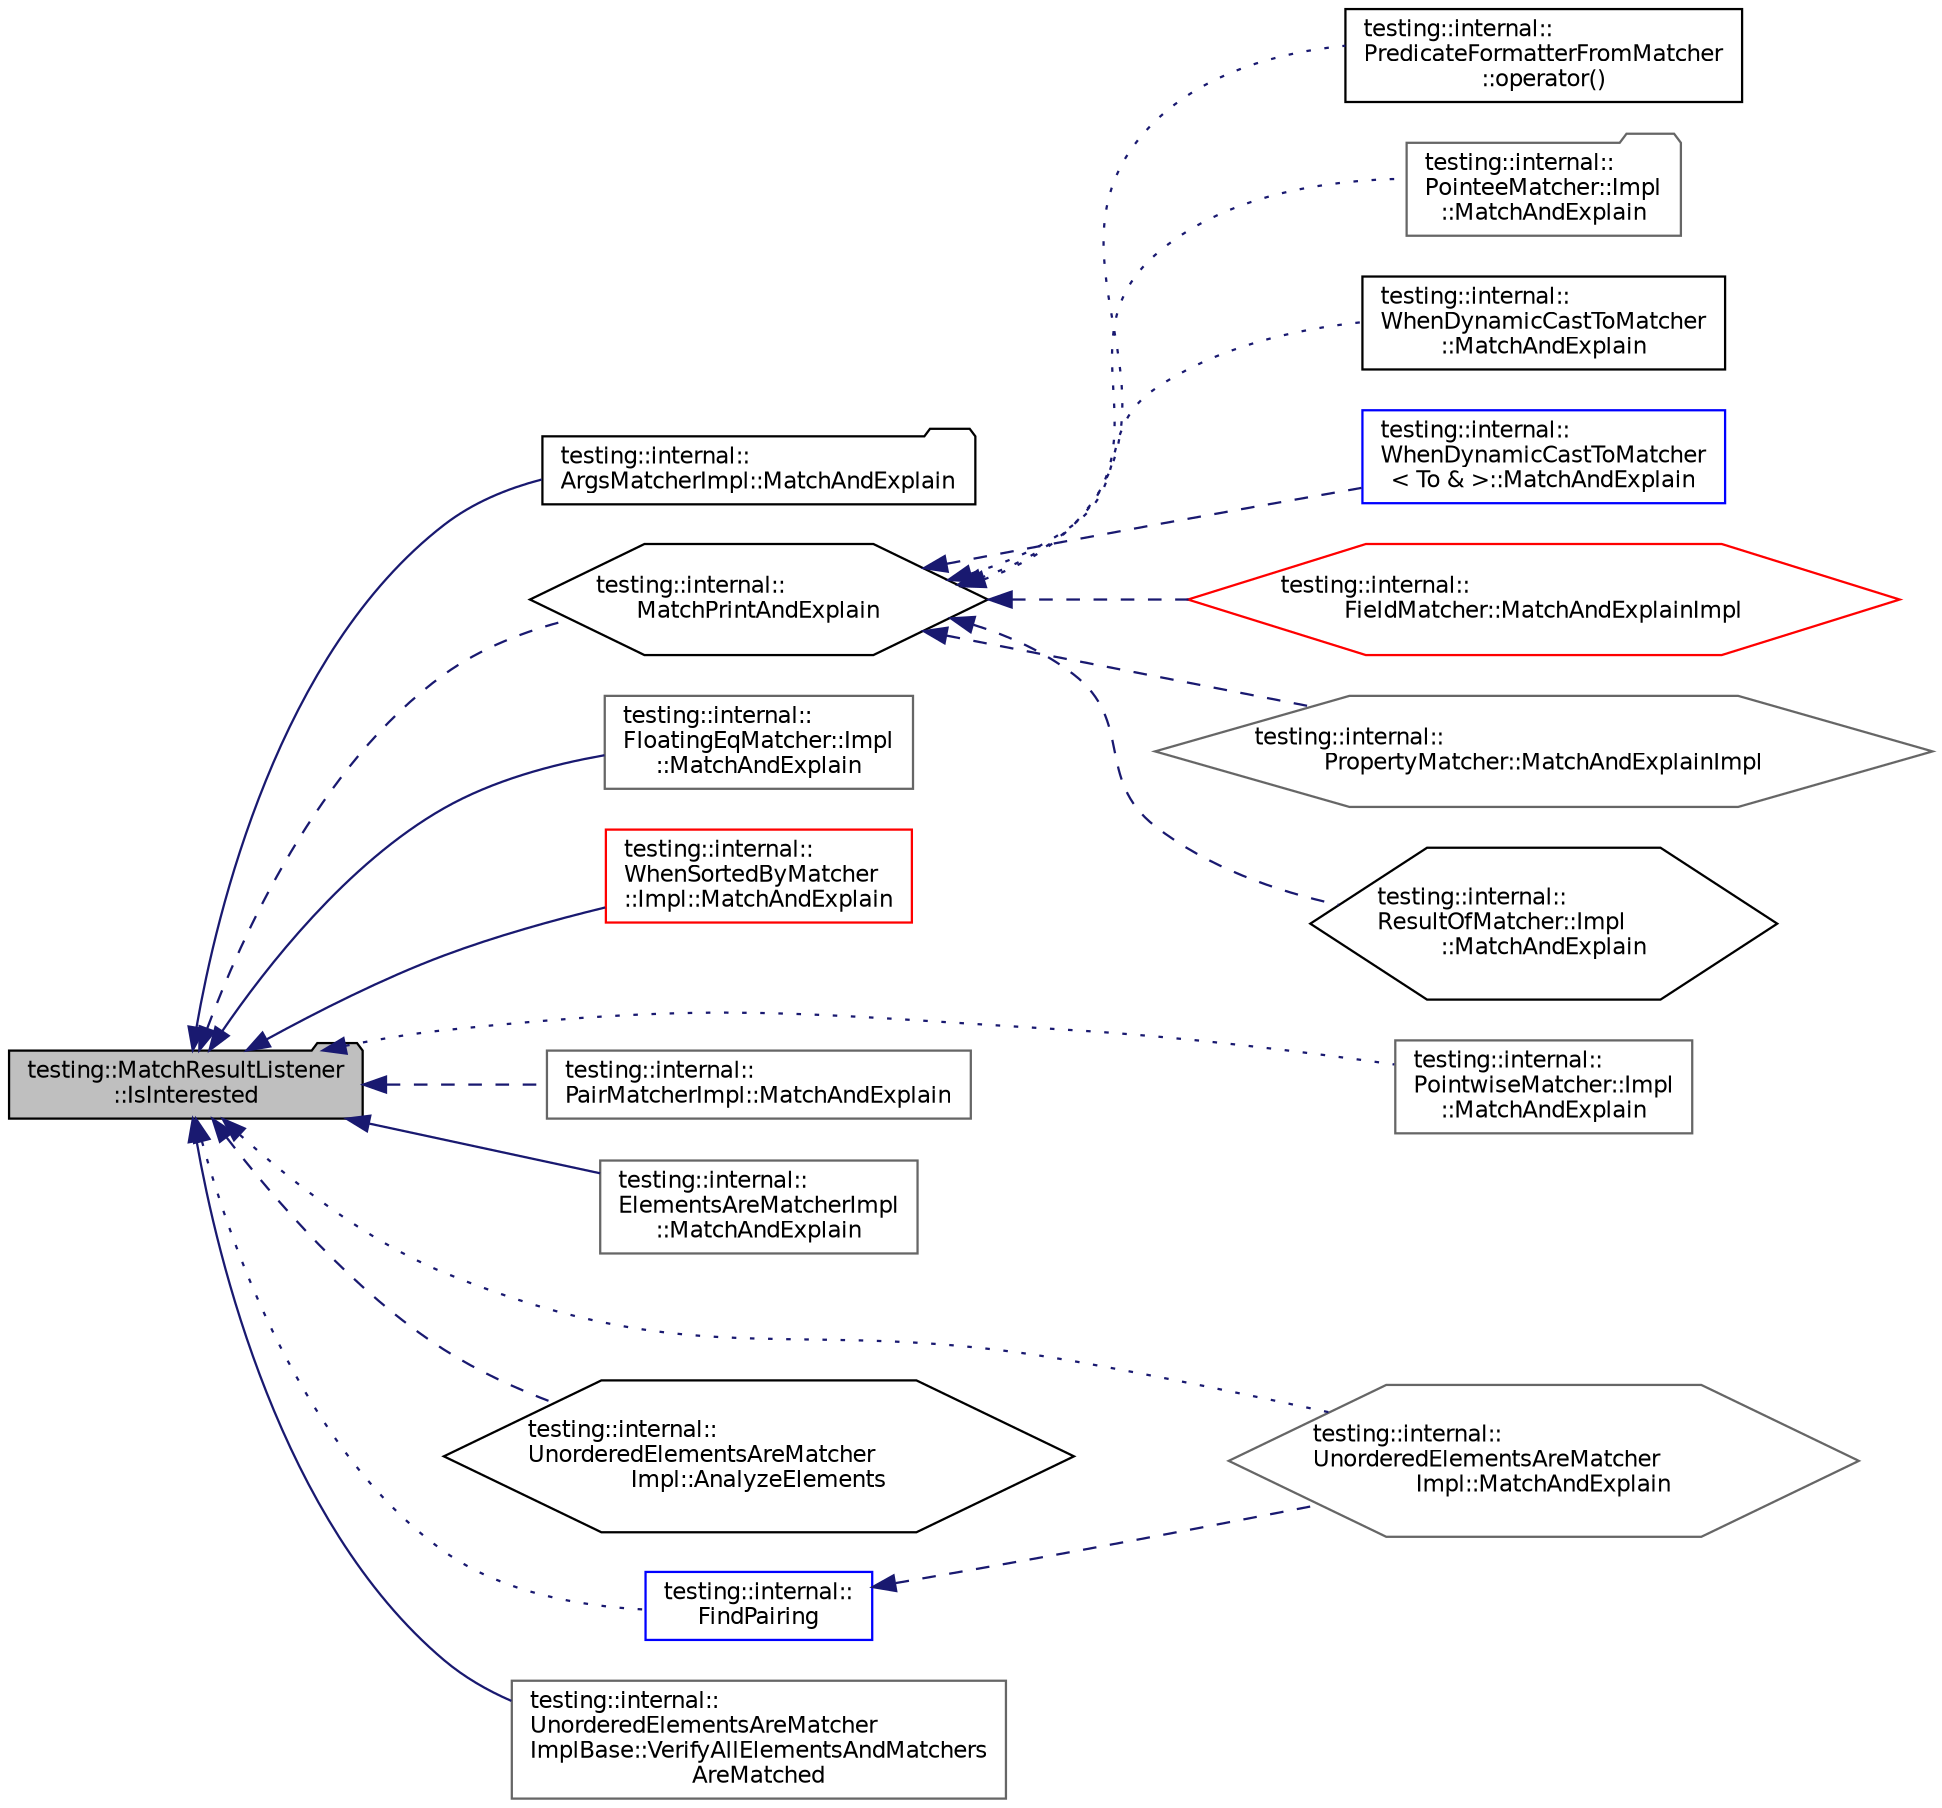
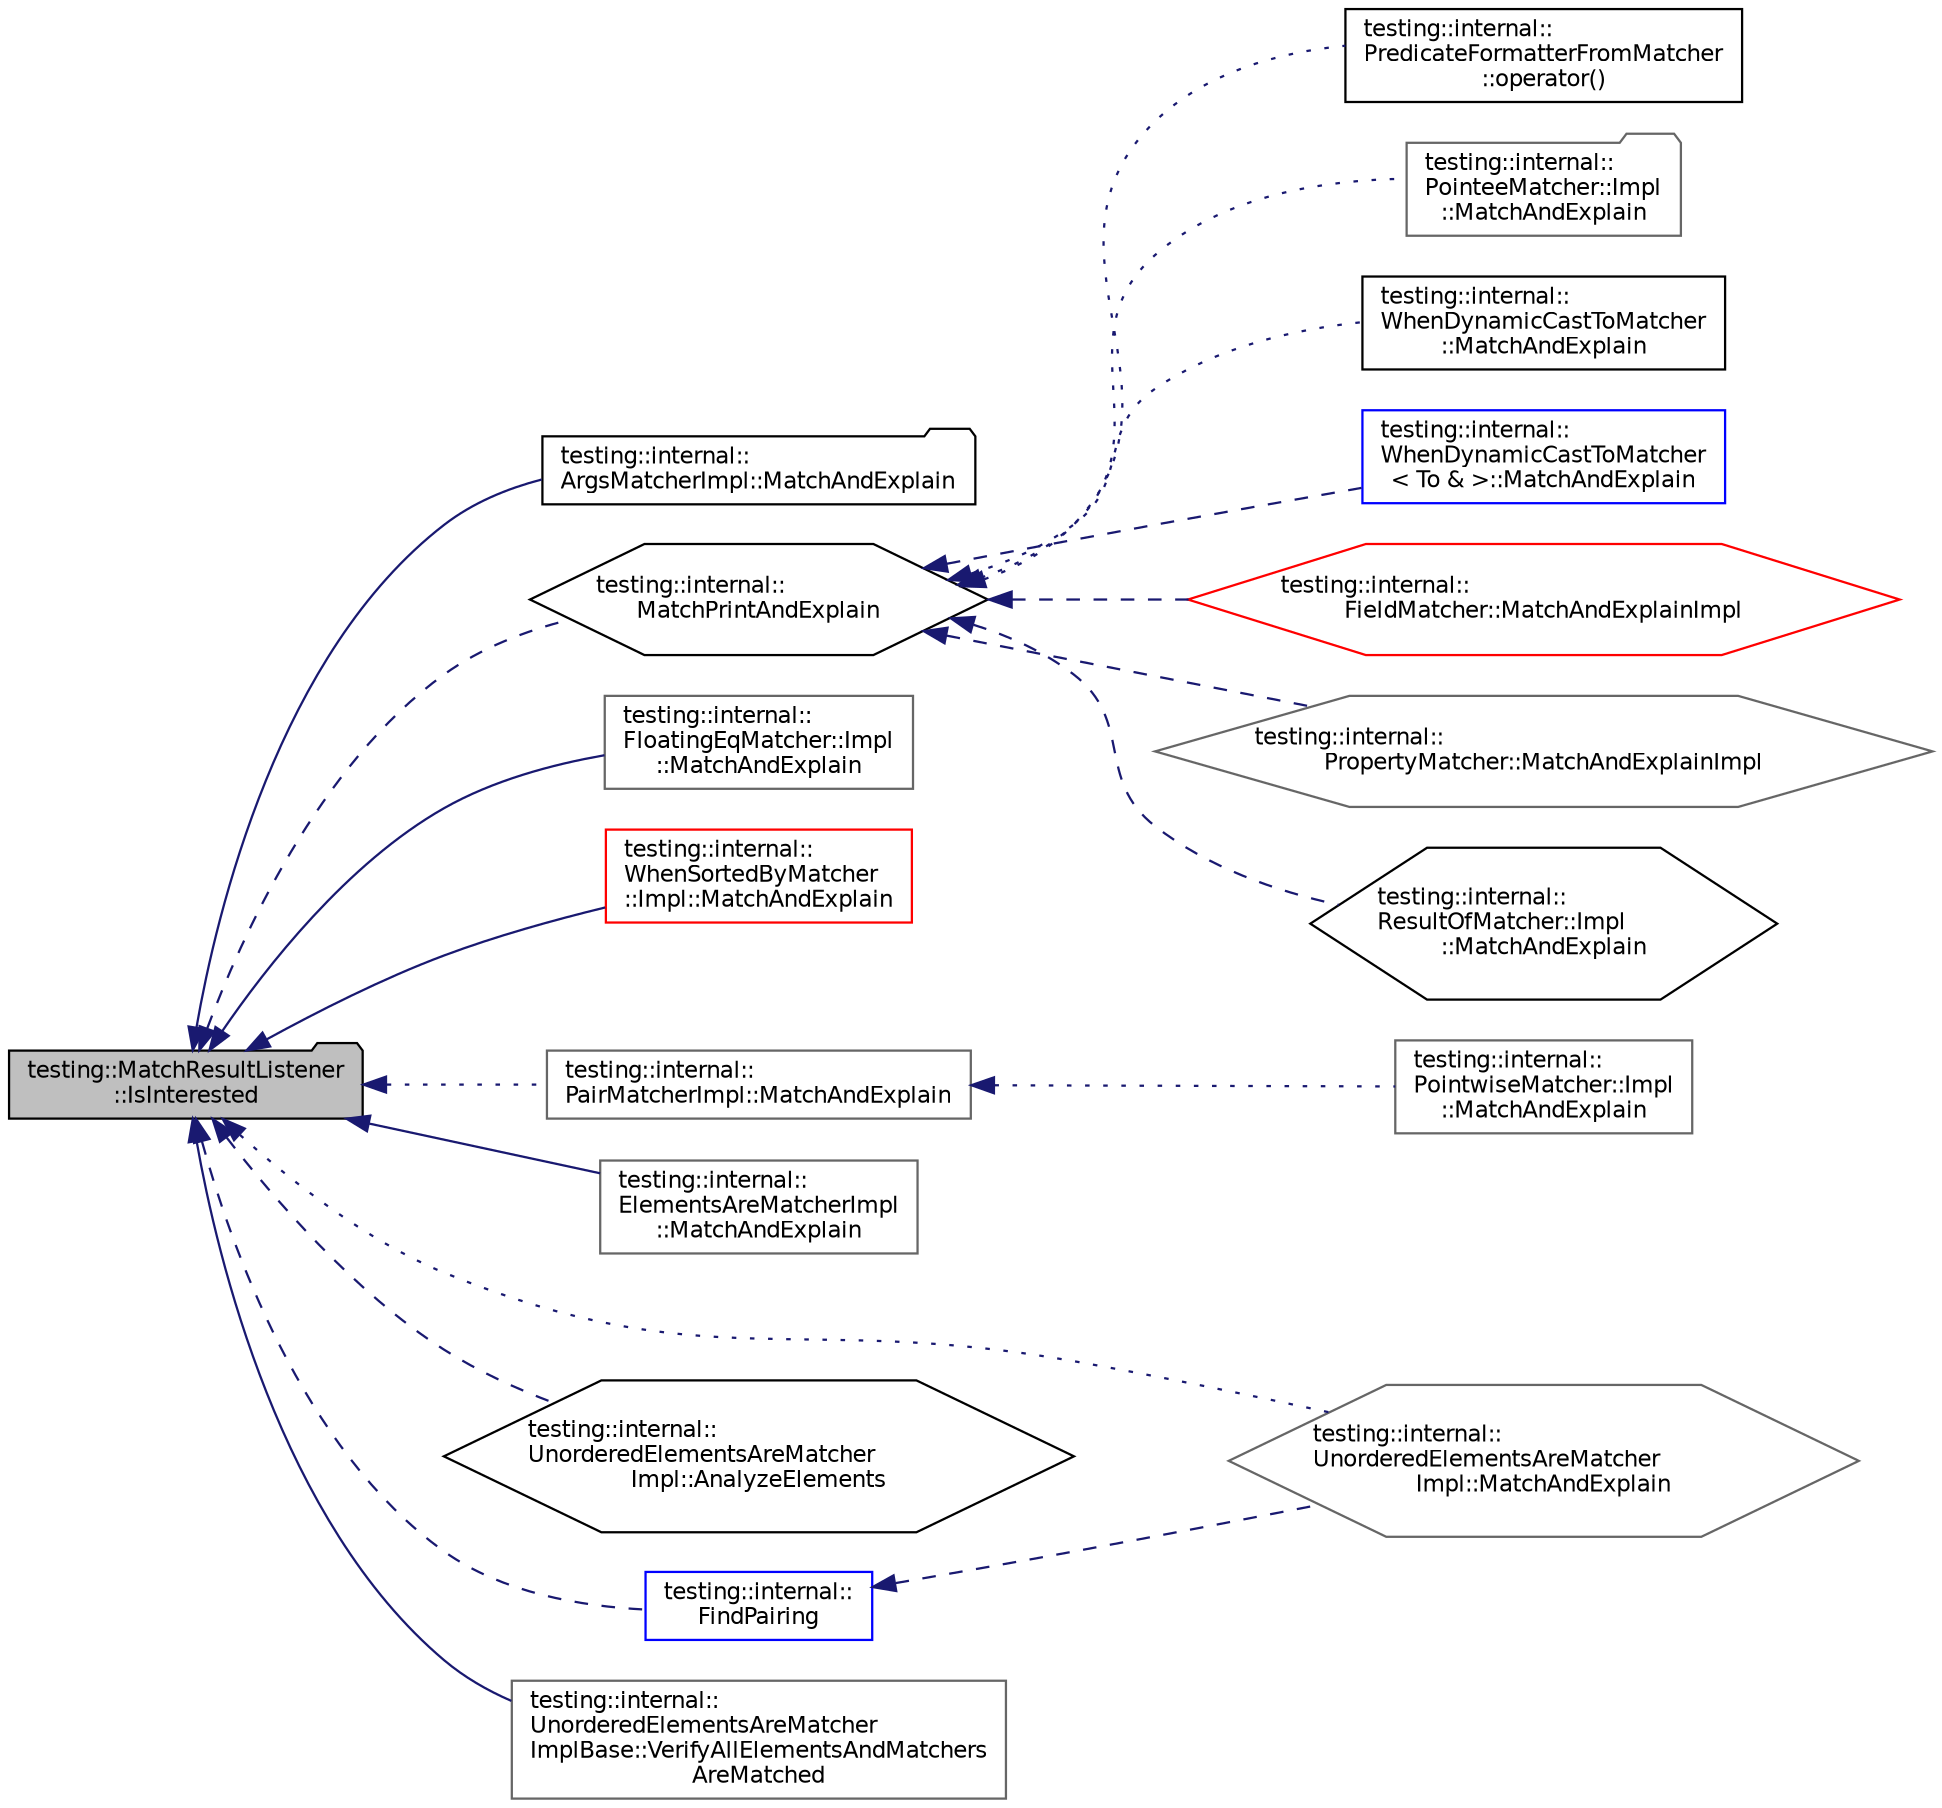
edge "testing::internal:: PointwiseMatcher::Impl ::MatchAndExplain" -> "testing::MatchResultListener ::IsInterested": now "testing::internal:: PointwiseMatcher::Impl ::MatchAndExplain" -> "testing::internal:: PairMatcherImpl::MatchAndExplain"
edge "testing::internal:: PairMatcherImpl::MatchAndExplain" -> "testing::MatchResultListener ::IsInterested": style dashed -> dotted
edge "testing::internal:: FindPairing" -> "testing::MatchResultListener ::IsInterested": style dotted -> dashed
